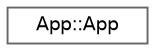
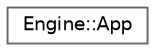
node "App::App": label "App::App" -> "Engine::App"
